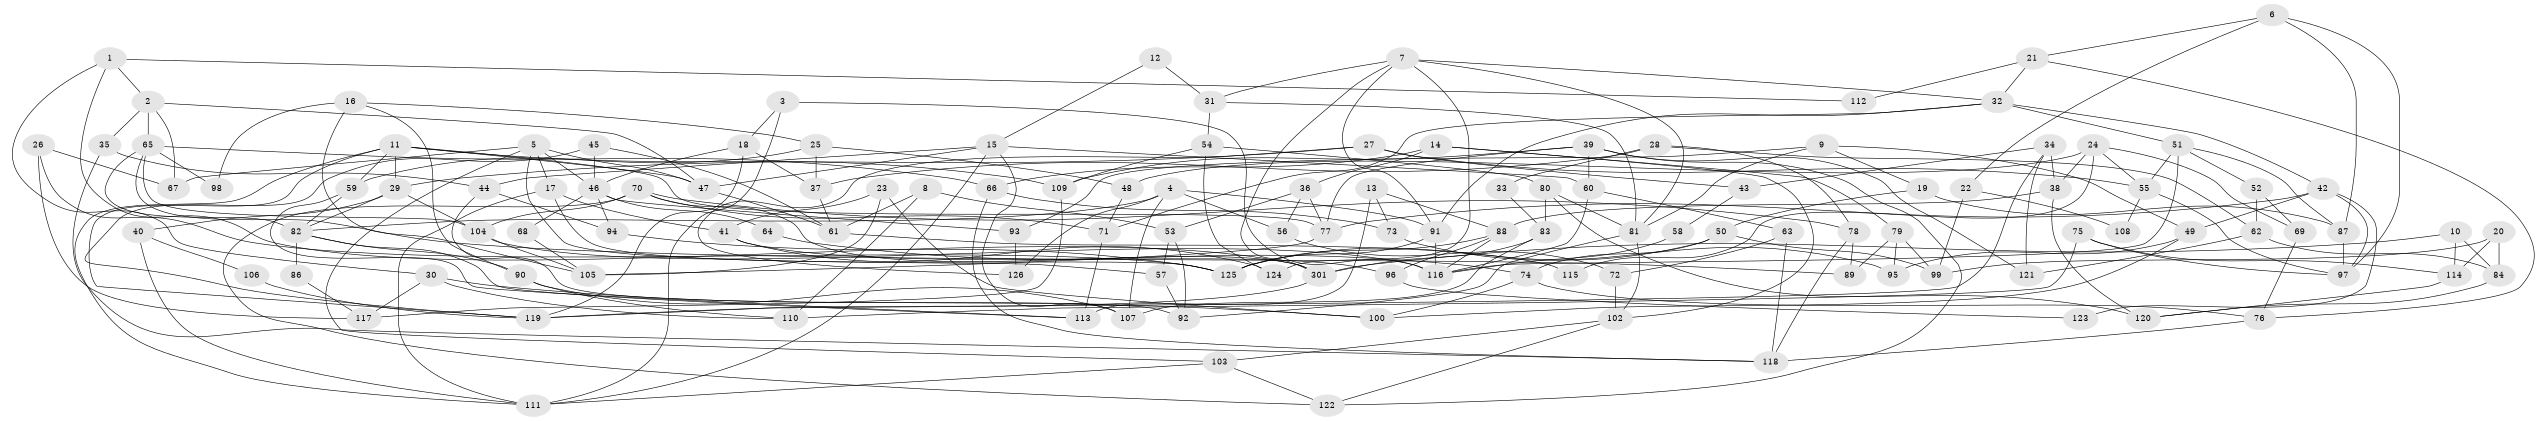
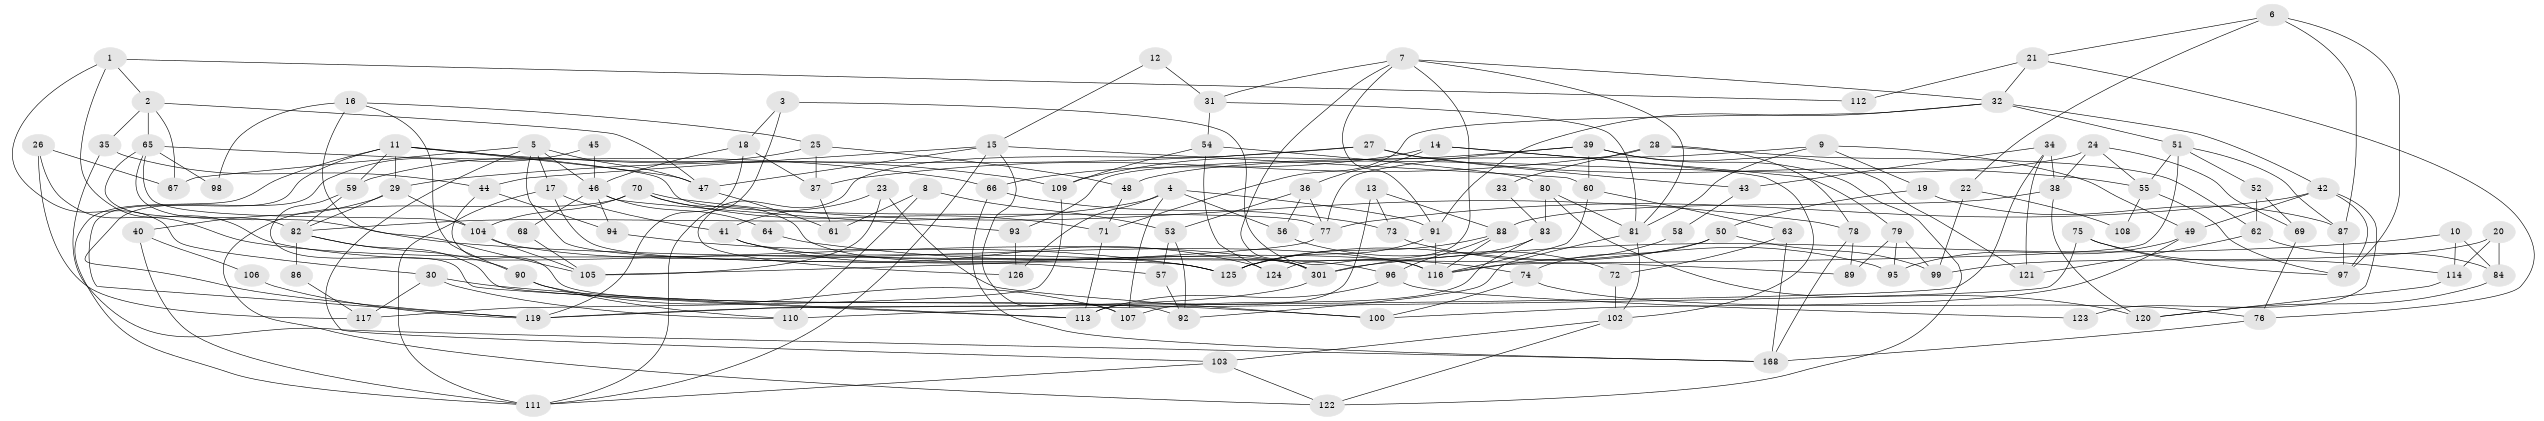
edge "45" -- "61": removed
node "115": removed
edge "96" -- "113": added
node "118": label "118" -> "168"
